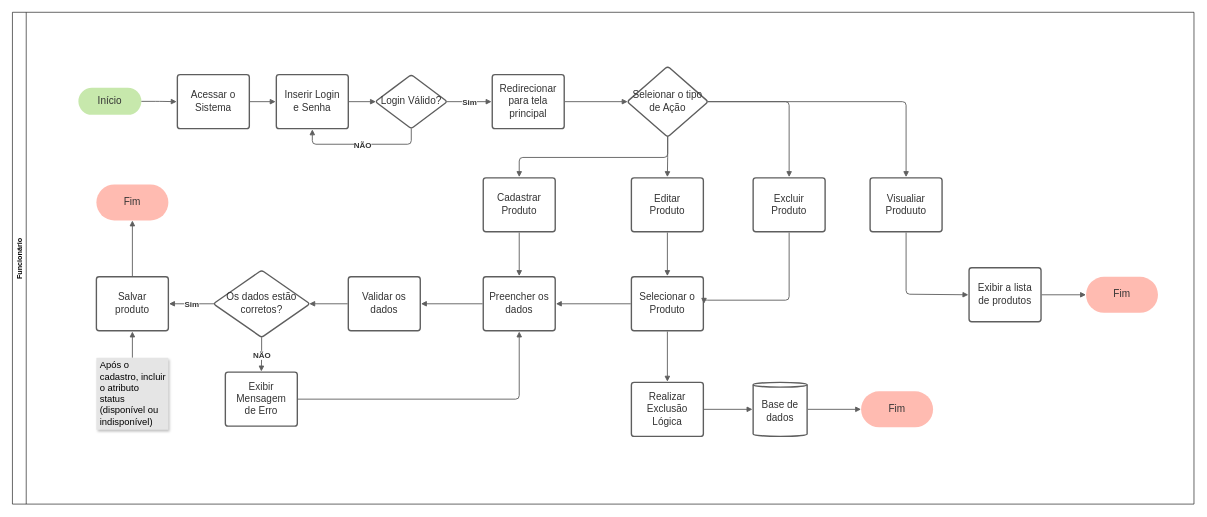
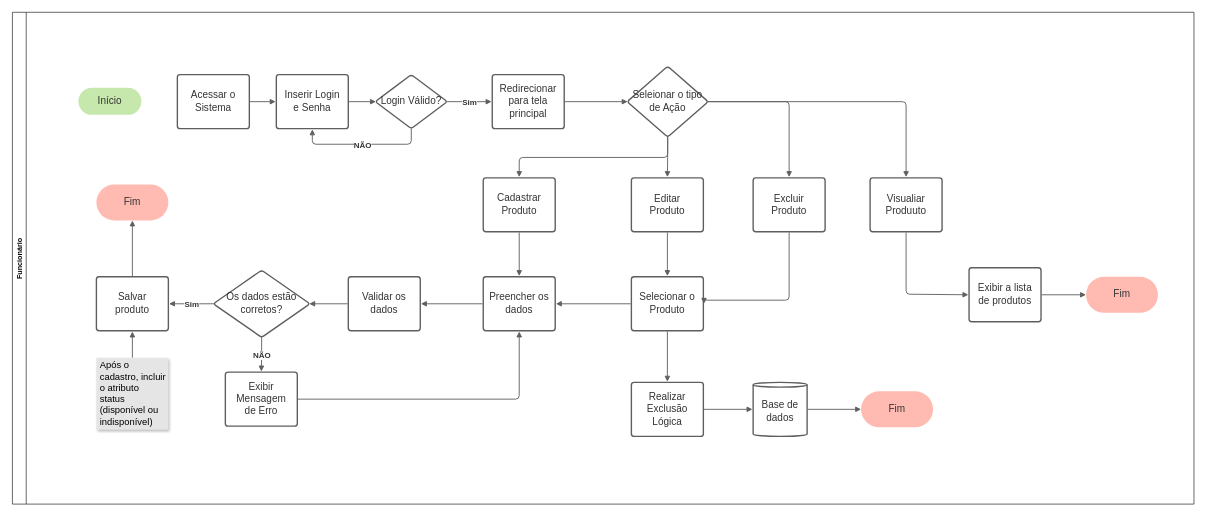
edge "Início" -> "Acessar o Sistema": removed
